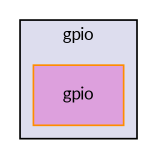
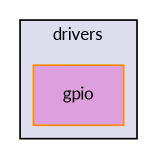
cluster "gpio": label "gpio" -> "drivers"
